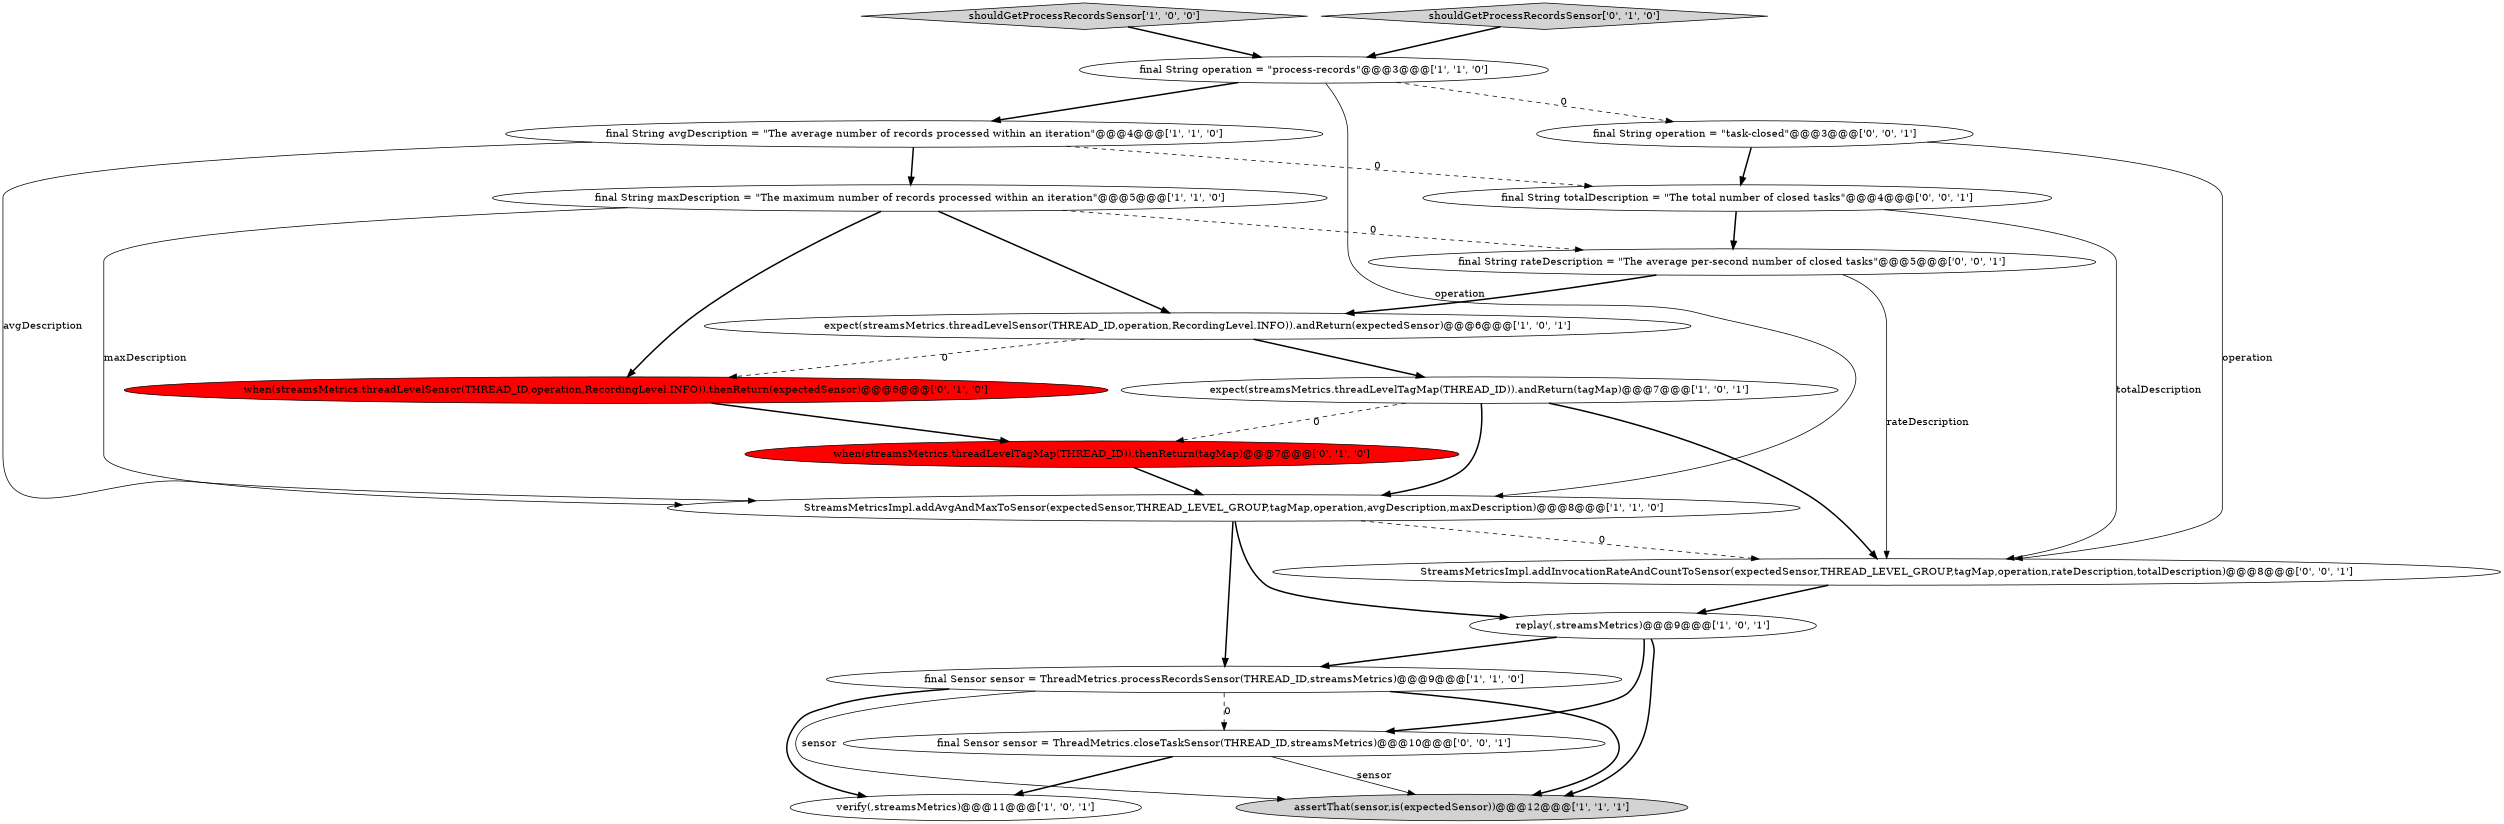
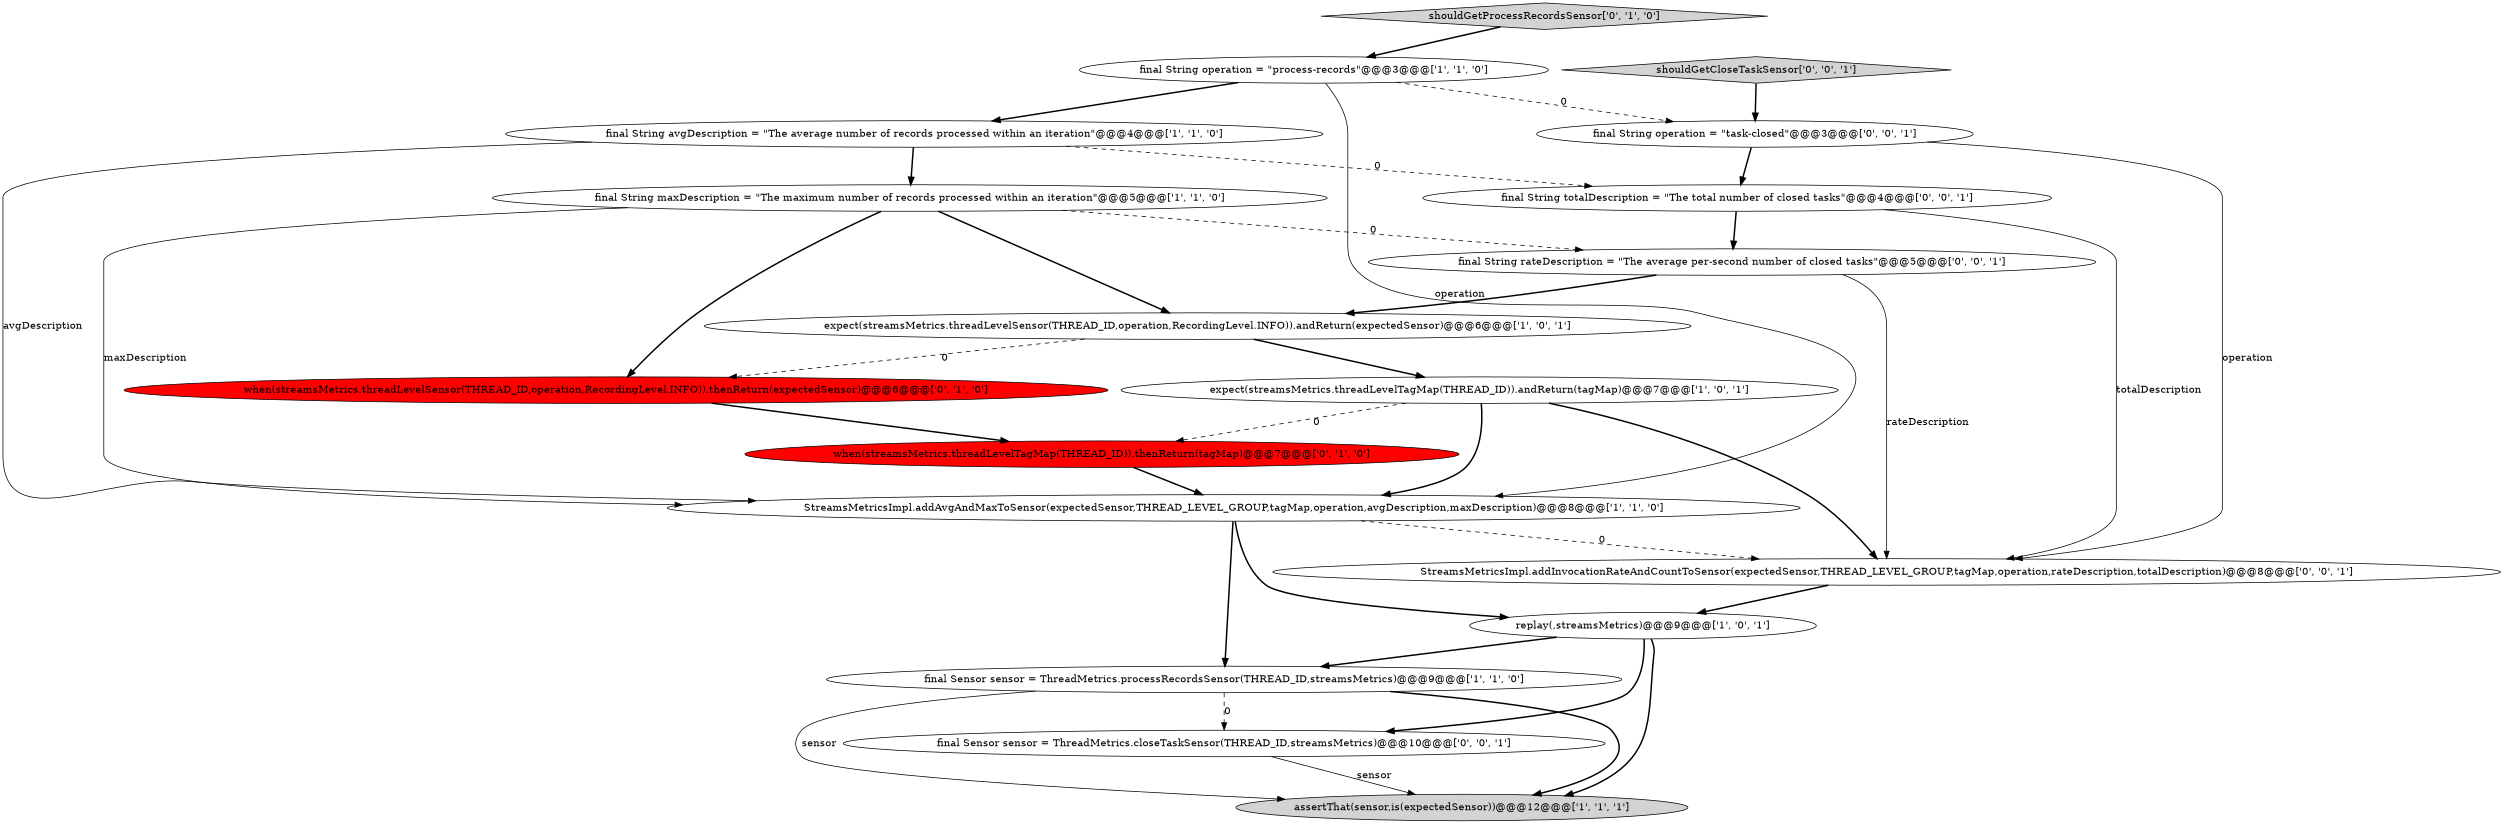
node "shouldGetProcessRecordsSensor['1', '0', '0']": removed
node "shouldGetCloseTaskSensor['0', '0', '1']": added
node "verify(,streamsMetrics)@@@11@@@['1', '0', '1']": removed
